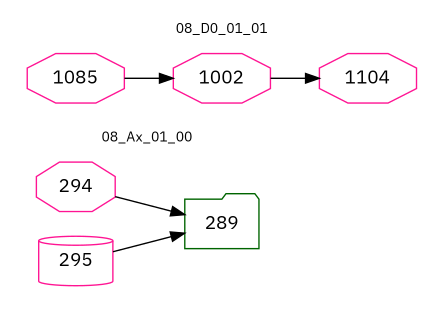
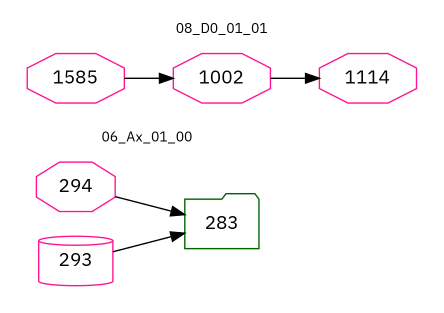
node "1085": label "1085" -> "1585"
node "1104": label "1104" -> "1114"
cluster "08_Ax_01_00": label "08_Ax_01_00" -> "06_Ax_01_00"
node "289": label "289" -> "283"
node "295": label "295" -> "293"
